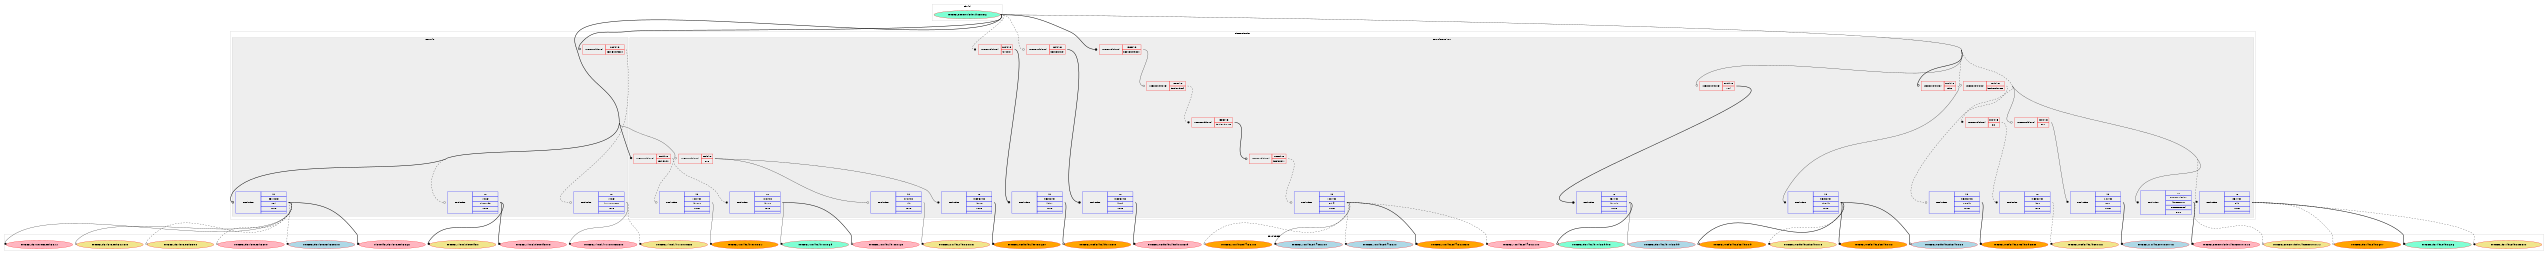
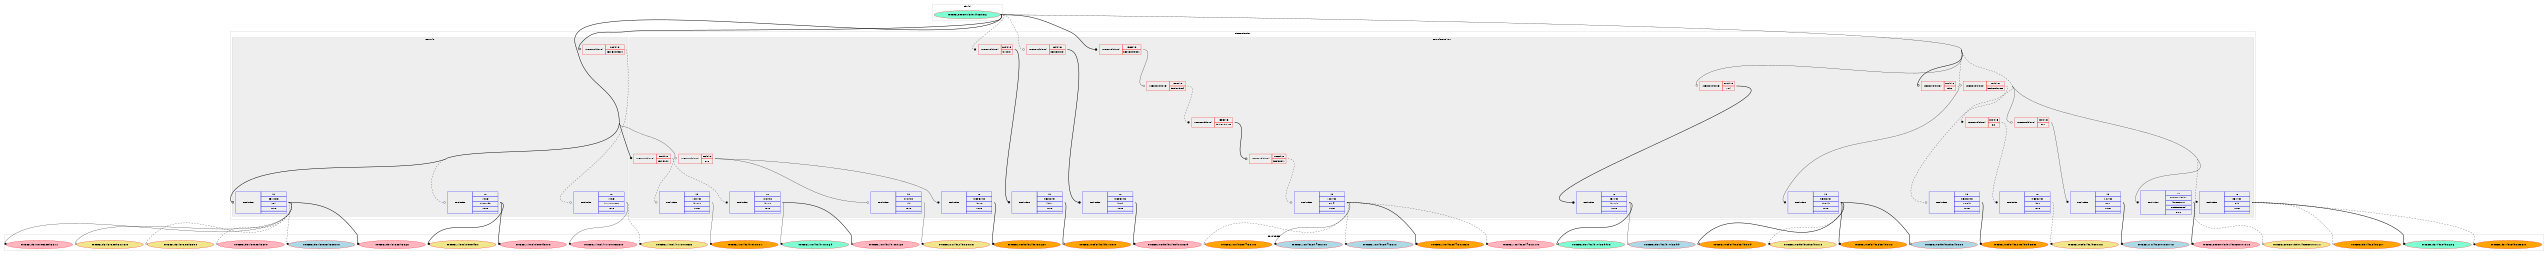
node "pkgconfig://dev-lang/perl-5.26.2": label "pkgconfig://dev-lang/perl-5.26.2" -> "portage://dev-lang/perl-5.26.2"
node "portage://dev-libs/glib-2.58.3-r1": fillcolor khaki -> orange
